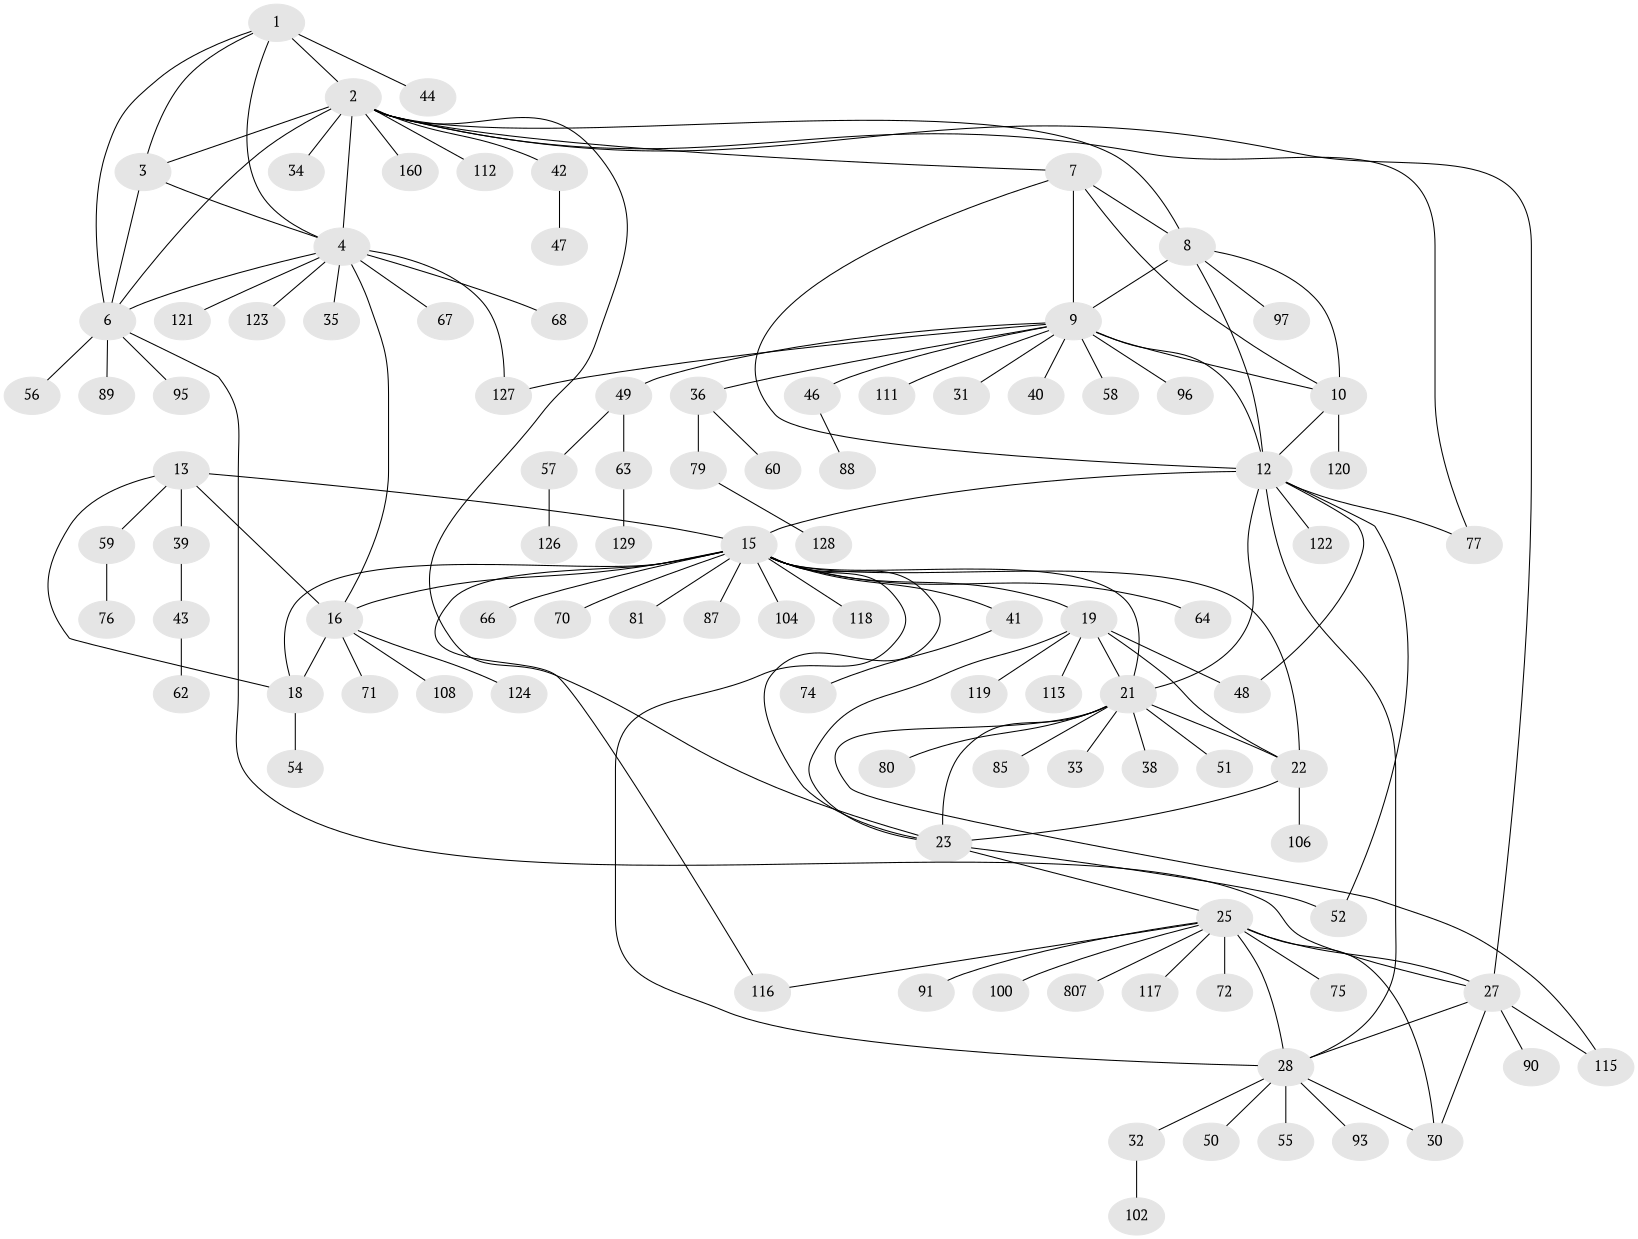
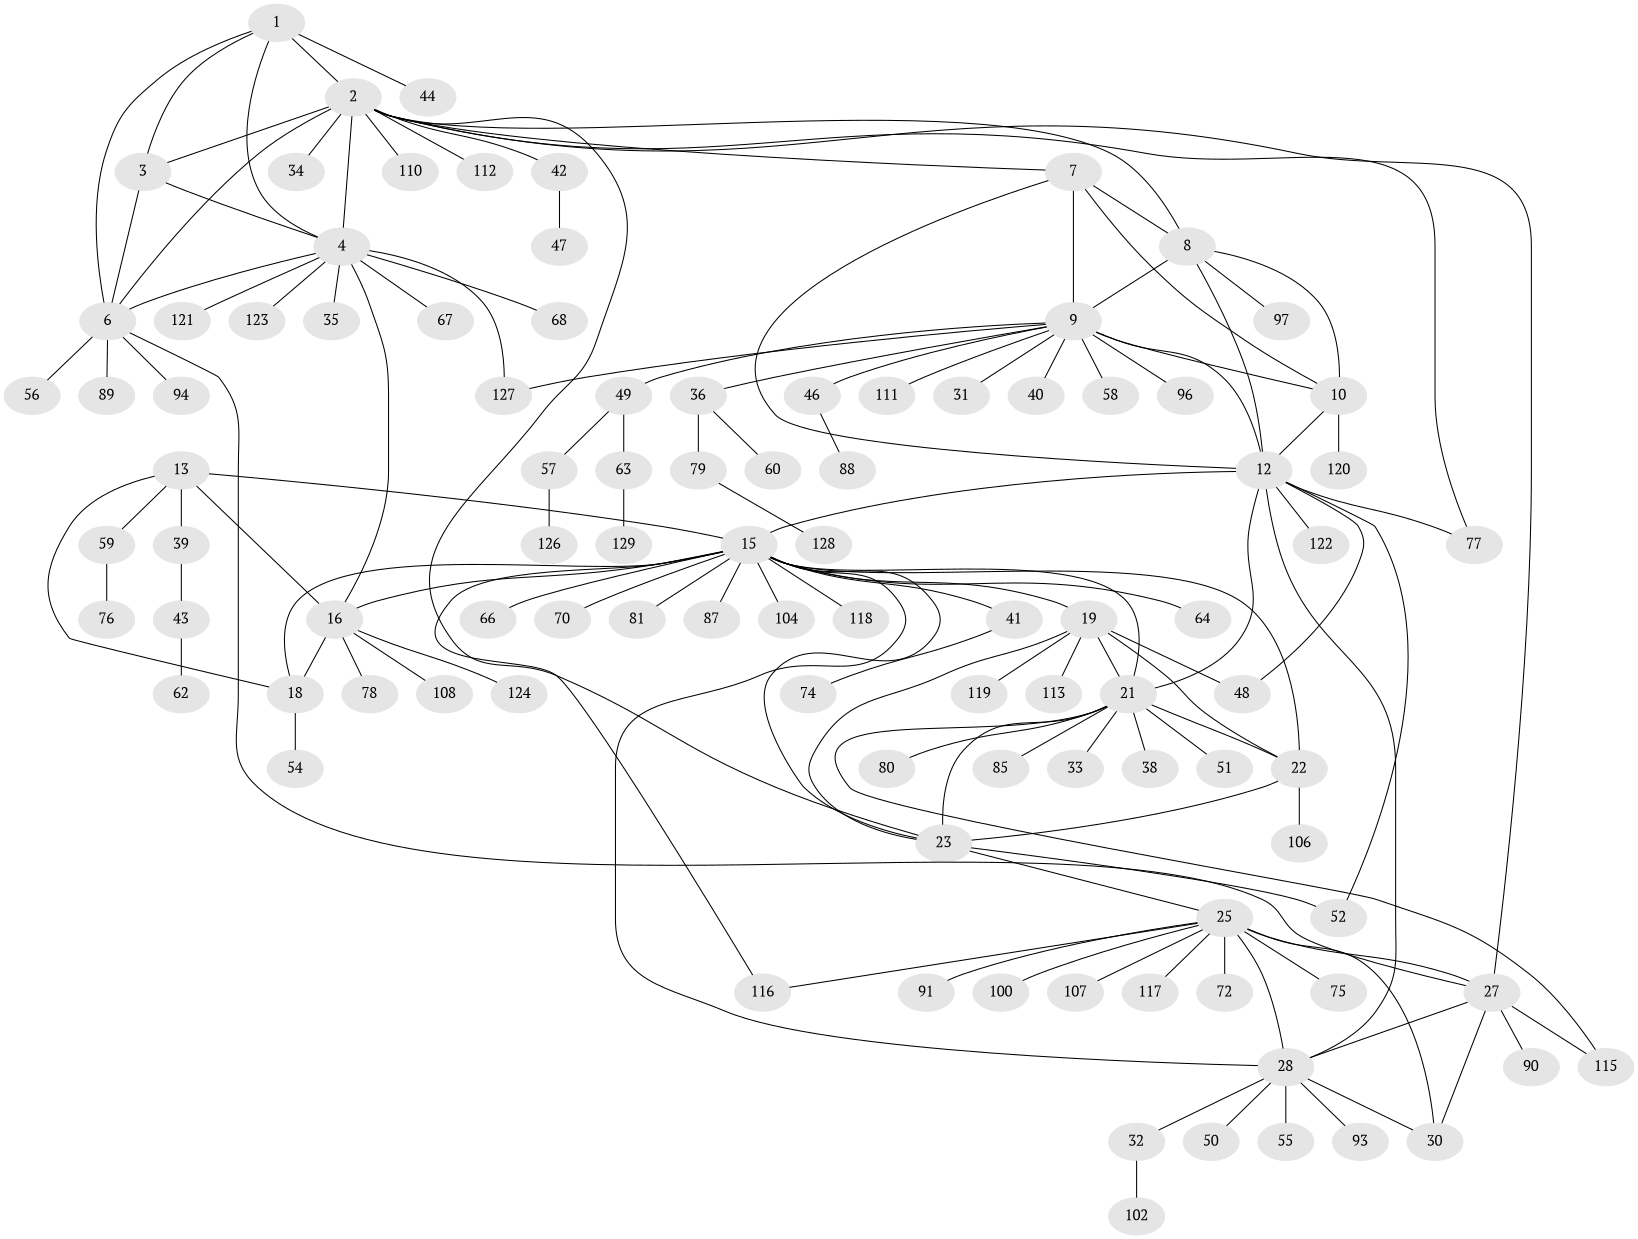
node "160": label "160" -> "110"
node "95": label "95" -> "94"
node "71": label "71" -> "78"
node "807": label "807" -> "107"
